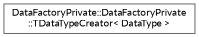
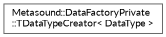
node "DataFactoryPrivate::DataFactoryPrivate ::TDataTypeCreator< DataType >": label "DataFactoryPrivate::DataFactoryPrivate ::TDataTypeCreator< DataType >" -> "Metasound::DataFactoryPrivate ::TDataTypeCreator< DataType >"
